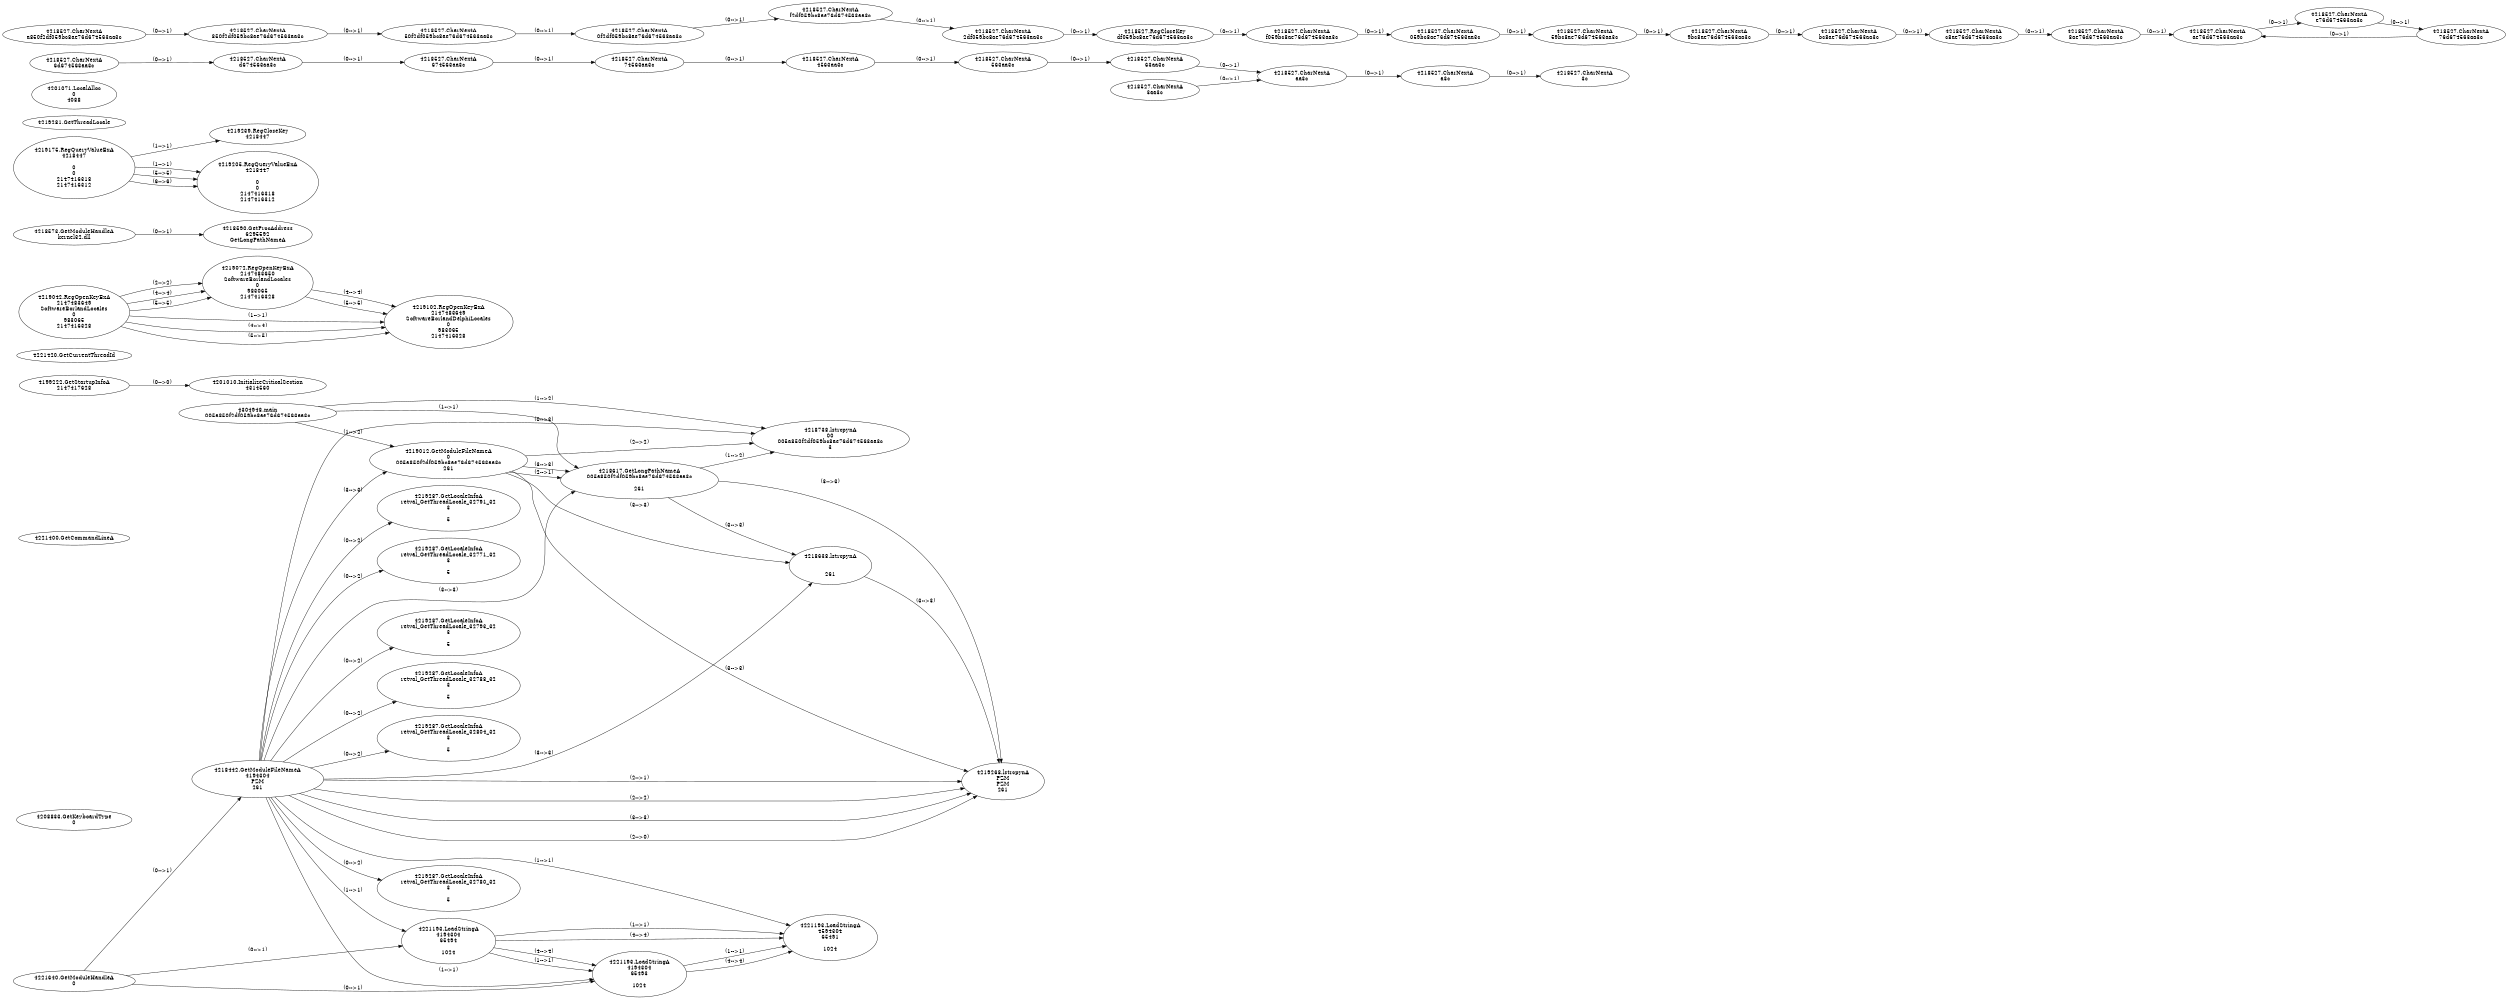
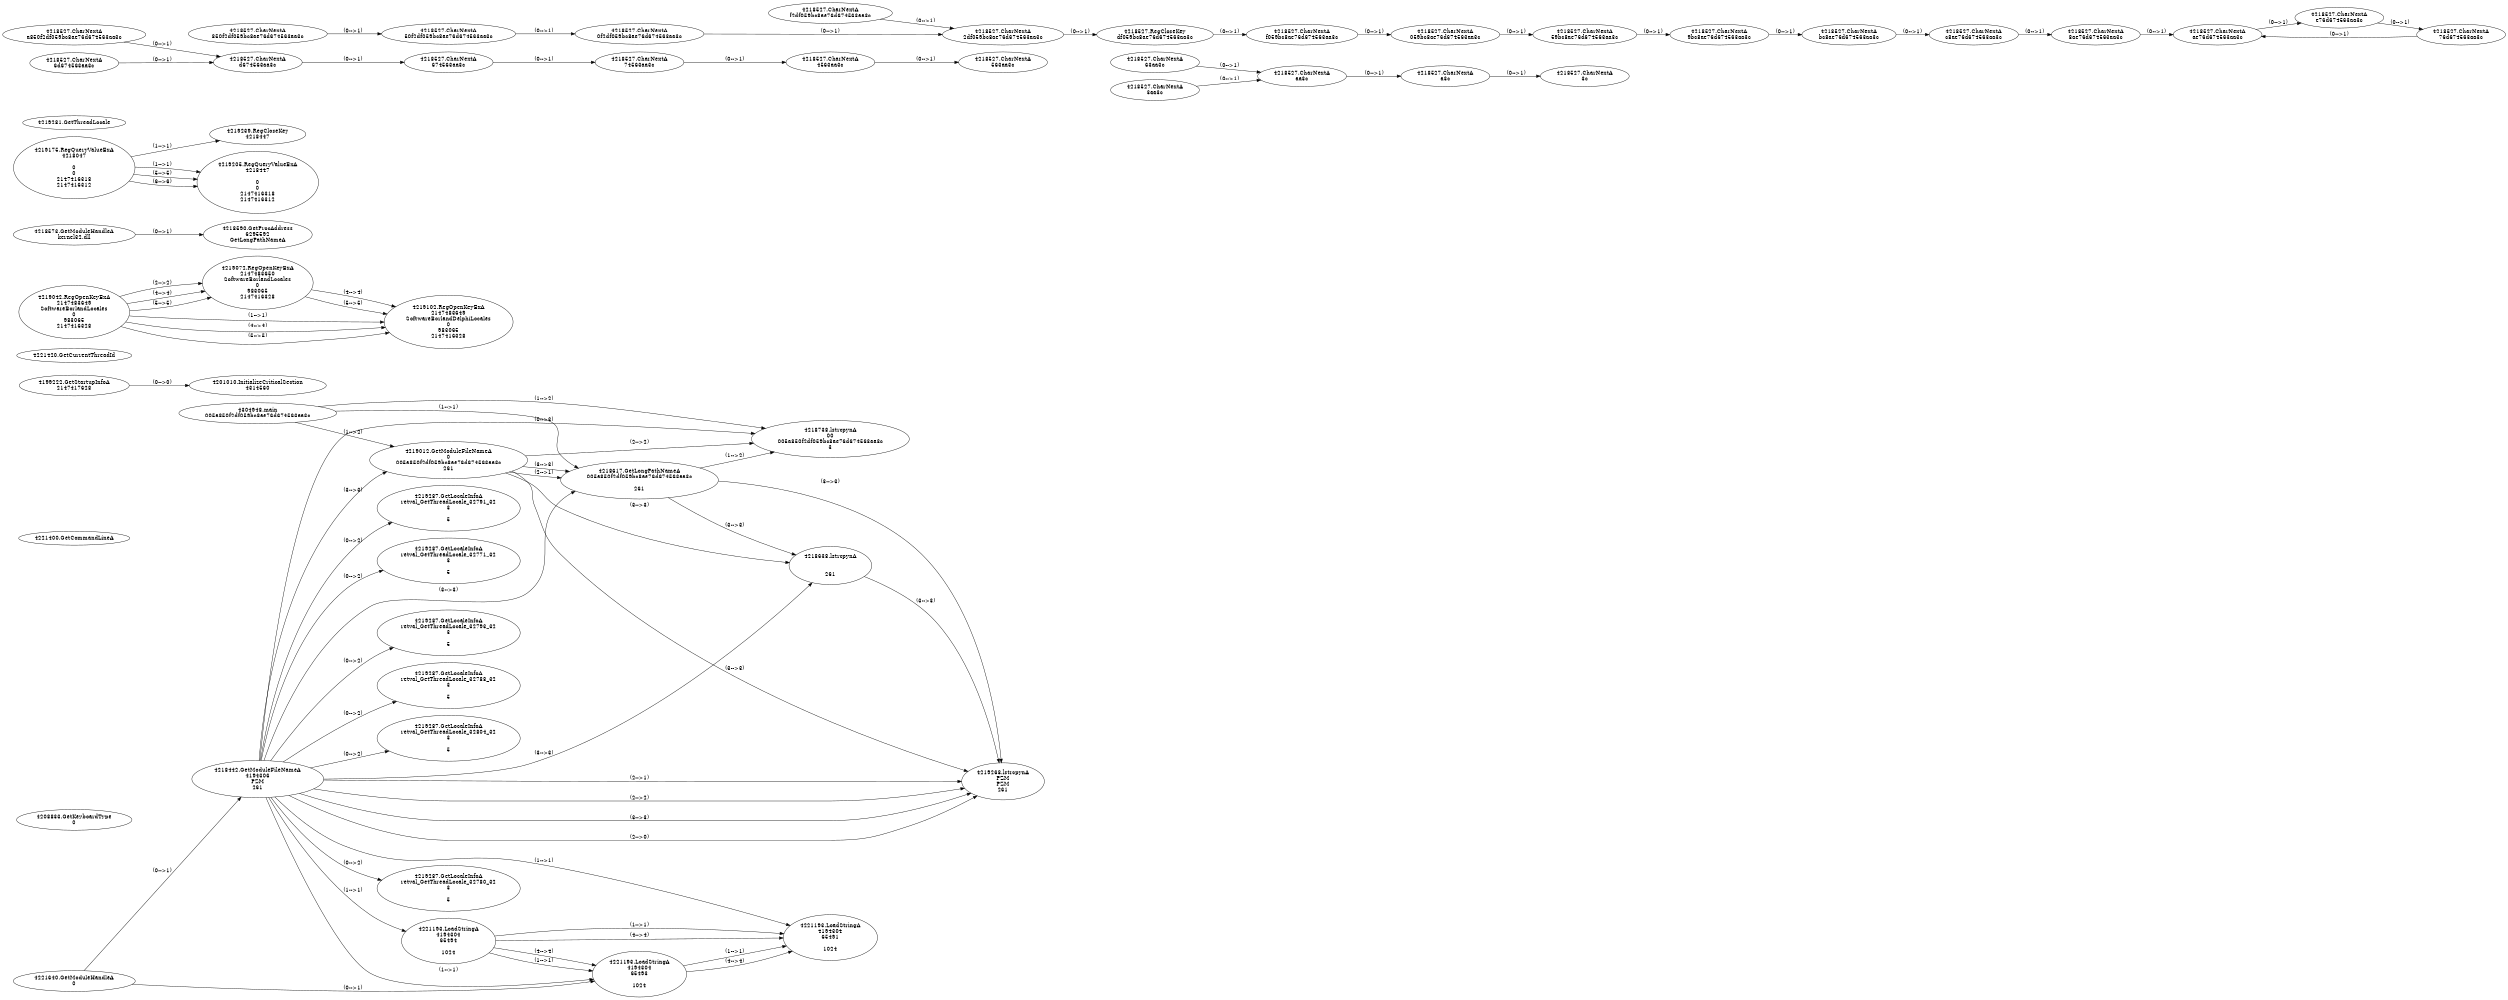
edge "4218527.CharNextA 0f2df059bc8ae76d674563aa3c" -> "4218527.CharNextA f2df059bc8ae76d674563aa3c": now "4218527.CharNextA 0f2df059bc8ae76d674563aa3c" -> "4218527.CharNextA 2df059bc8ae76d674563aa3c"
edge "4218527.CharNextA a850f2df059bc8ae76d674563aa3c" -> "4218527.CharNextA 850f2df059bc8ae76d674563aa3c": now "4218527.CharNextA a850f2df059bc8ae76d674563aa3c" -> "4218527.CharNextA d674563aa3c"
edge "4218527.CharNextA 563aa3c" -> "4218527.CharNextA 63aa3c": removed, label "(0-->1)"
node "4201071.LocalAlloc 0 4088": removed
node "4219175.RegQueryValueExA 4218447 0 0 2147416318 2147416312": label "4219175.RegQueryValueExA 4218447 0 0 2147416318 2147416312" -> "4219175.RegQueryValueExA 4218047 0 0 2147416318 2147416312"
node "4218442.GetModuleFileNameA 4194304 PZM 261": label "4218442.GetModuleFileNameA 4194304 PZM 261" -> "4218442.GetModuleFileNameA 4194306 PZM 261"
node "4221193.LoadStringA 4594304 65491 1024": label "4221193.LoadStringA 4594304 65491 1024" -> "4221193.LoadStringA 4194304 65491 1024"
edge "4221640.GetModuleHandleA 0" -> "4221193.LoadStringA 4194304 65494 1024": removed, label "(0-->1)"
